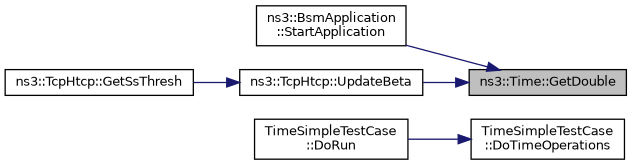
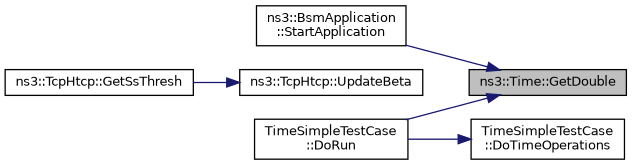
edge "ns3::TcpHtcp::UpdateBeta" -> "ns3::Time::GetDouble": now "TimeSimpleTestCase ::DoRun" -> "ns3::Time::GetDouble"
